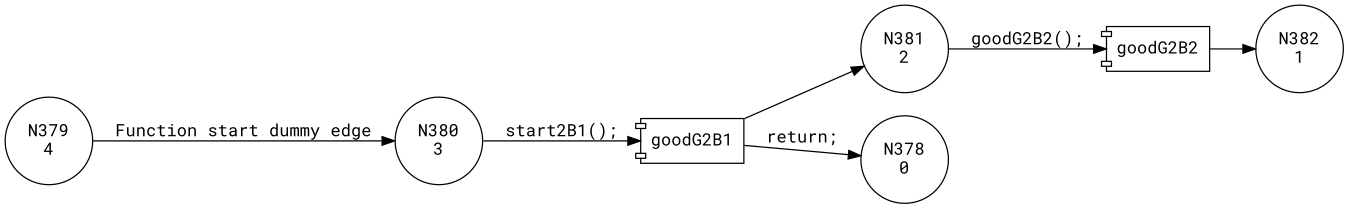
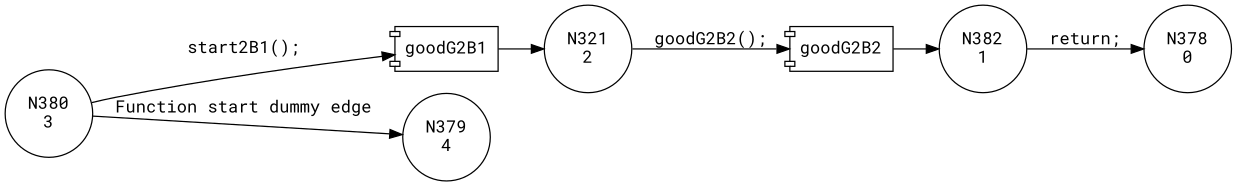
node "N381 2": label "N381 2" -> "N321 2"
edge "N379 4" -> "N380 3": reversed
edge "goodG2B1" -> "N378 0": now "N382 1" -> "N378 0"
